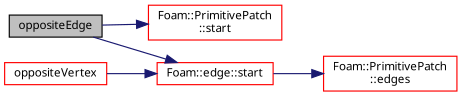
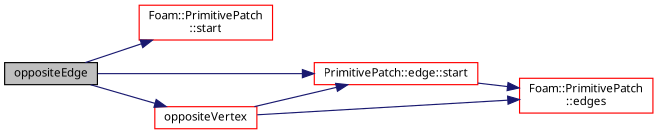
node "Foam::edge::start": label "Foam::edge::start" -> "PrimitivePatch::edge::start"
edge "oppositeEdge" -> "oppositeVertex": added
edge "oppositeVertex" -> "Foam::PrimitivePatch ::edges": added
